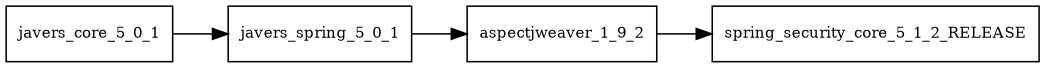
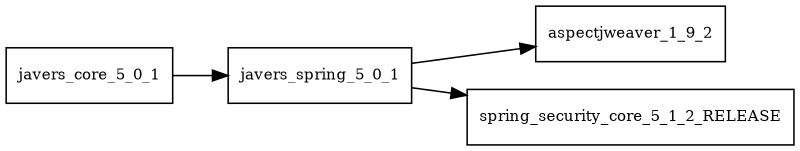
edge "aspectjweaver_1_9_2" -> "spring_security_core_5_1_2_RELEASE": now "javers_spring_5_0_1" -> "spring_security_core_5_1_2_RELEASE"
